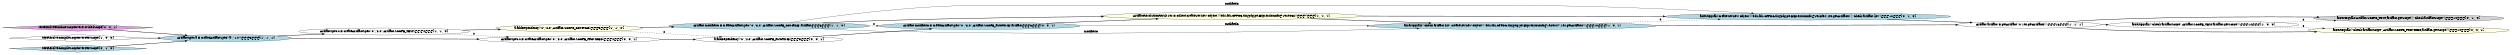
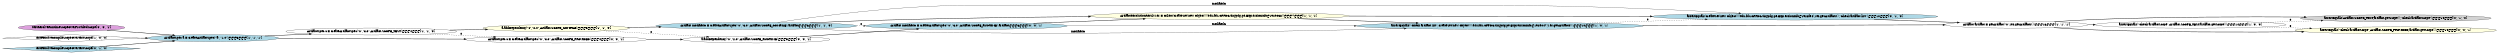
node "testResolveRuntimeScopeOverProvidedScope['0', '0', '1']": shape diamond -> ellipse
